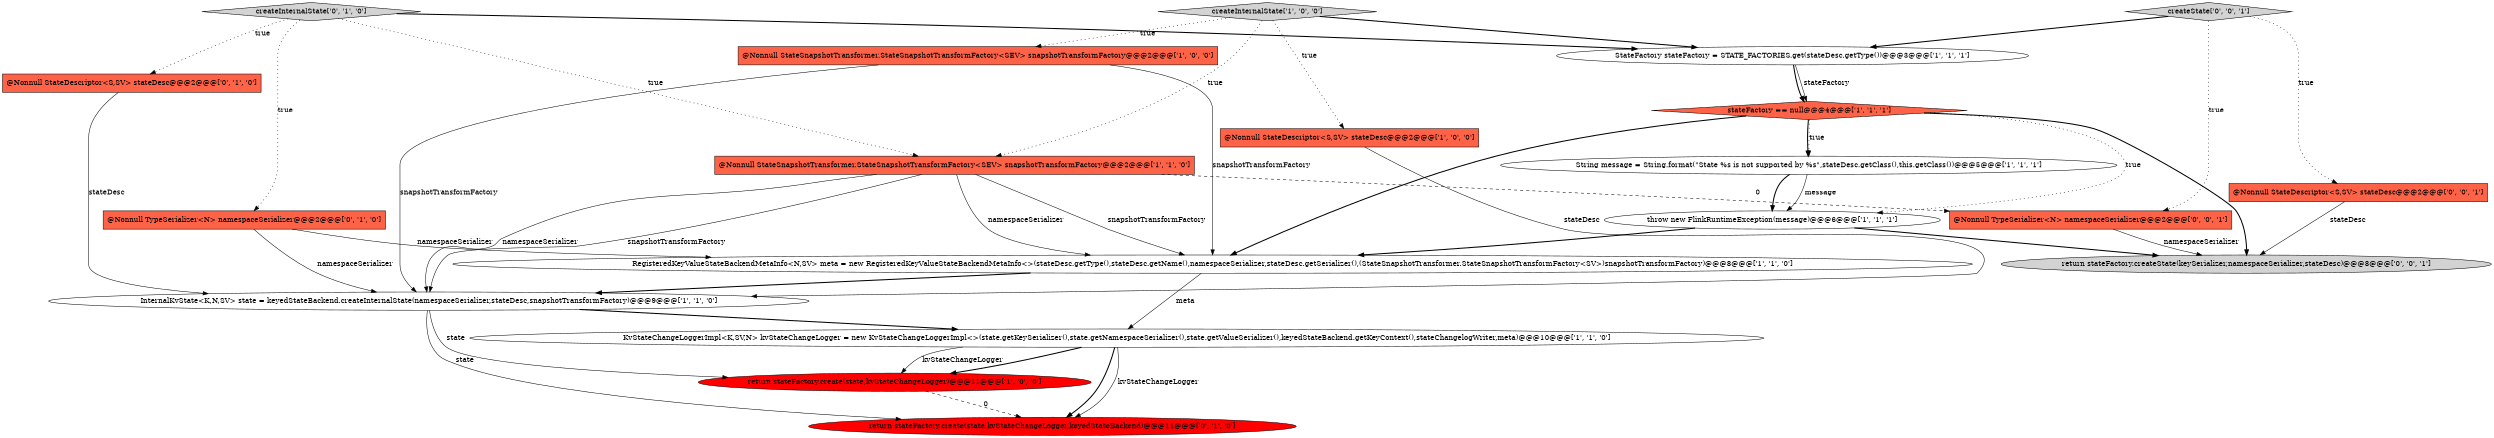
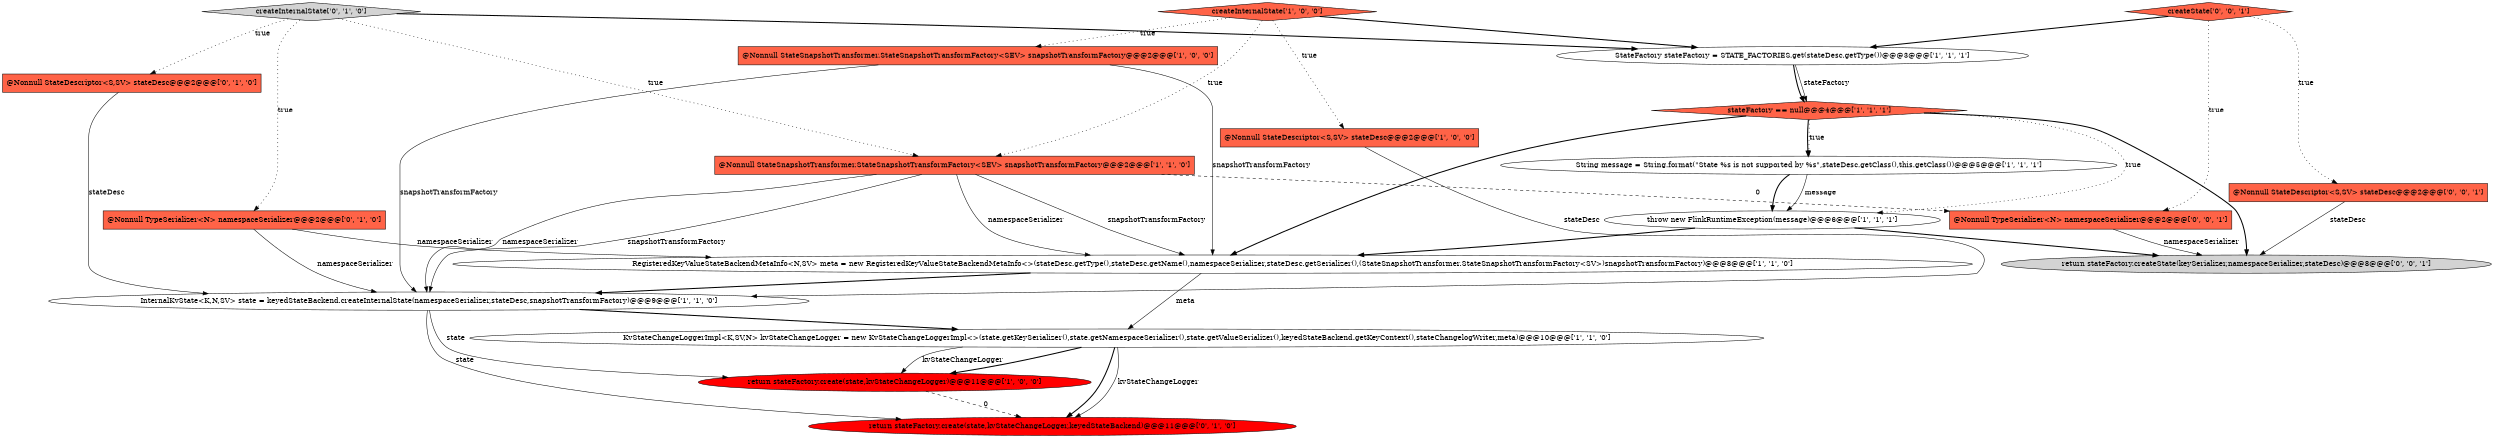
node "createInternalState['1', '0', '0']": fillcolor lightgray -> tomato
node "createState['0', '0', '1']": fillcolor lightgray -> tomato
